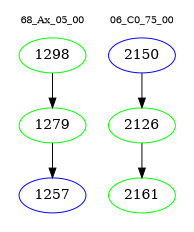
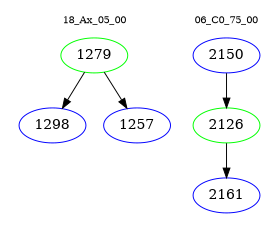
cluster "68_Ax_05_00": label "68_Ax_05_00" -> "18_Ax_05_00"
node "1298": color green -> blue
edge "1298" -> "1279": reversed
node "2161": color green -> blue
